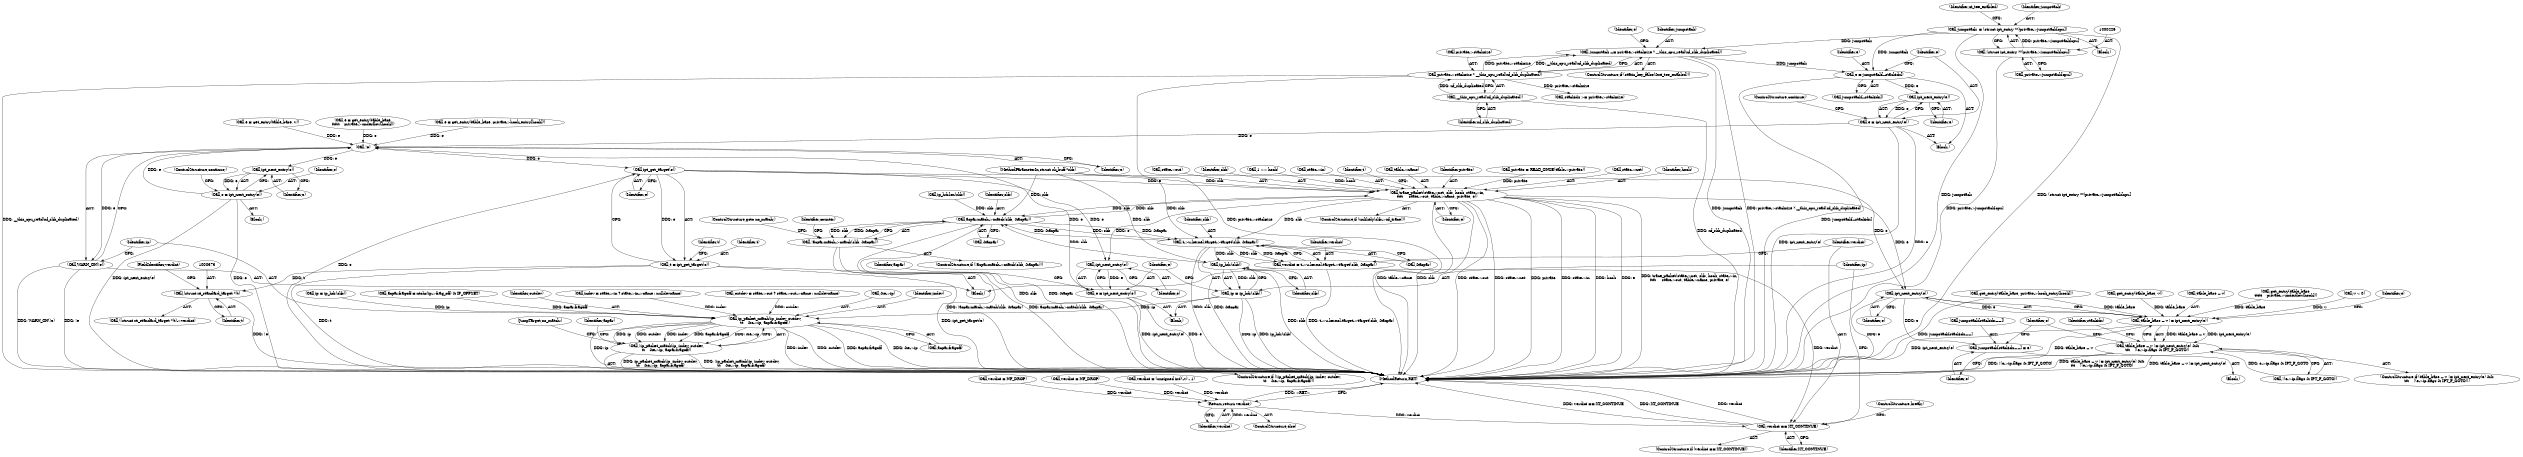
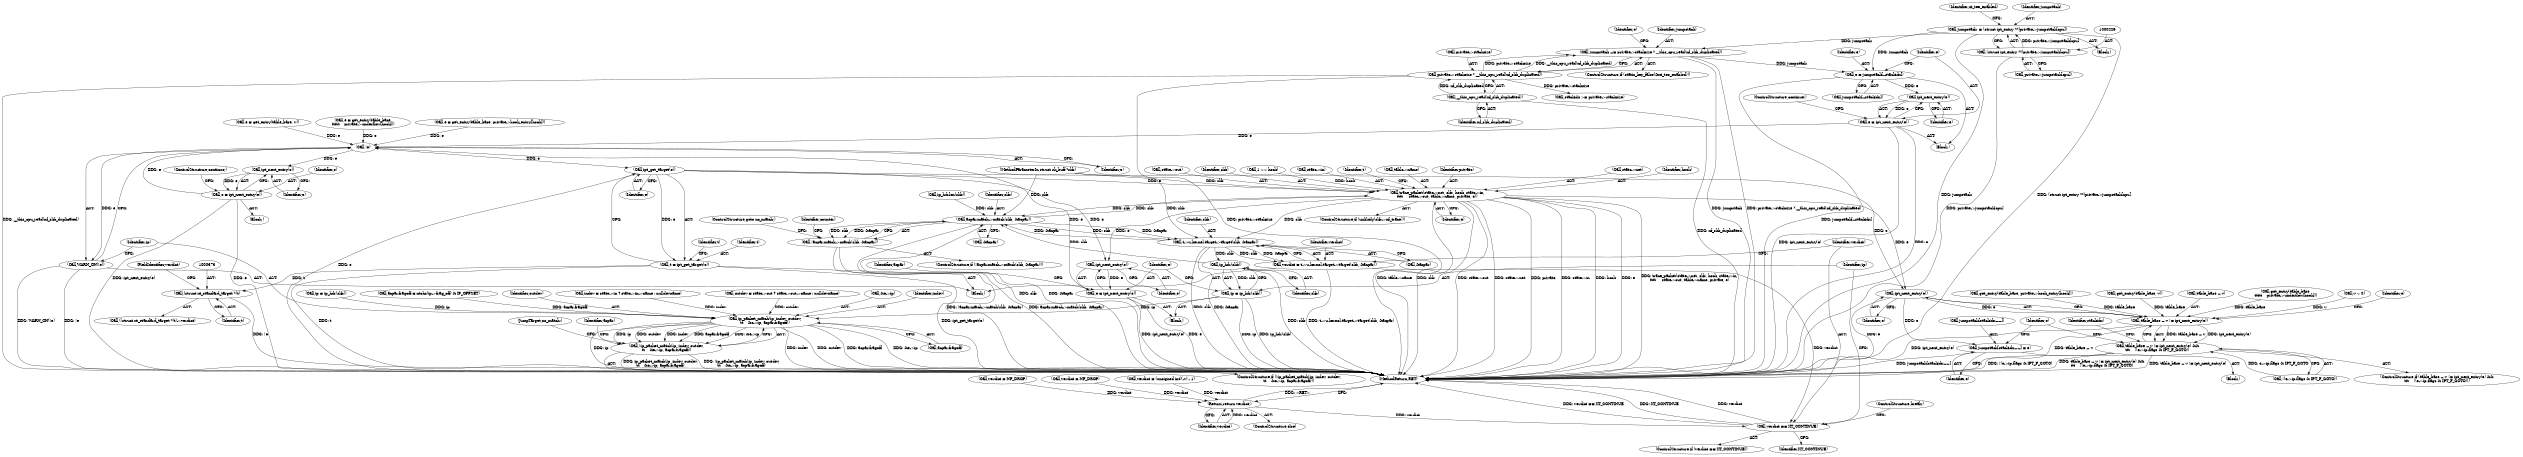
node "(Call,private = READ_ONCE(table->private))": removed
edge "(MethodParameterIn,struct sk_buff *skb)" -> "(Call,ip_hdr(skb))": removed, label "DDG: skb"
edge "(Call,get_entry(table_base, private->hook_entry[hook]))" -> "(MethodReturn,RET)": now "(Call,jumpstack[stackidx++] = e)" -> "(MethodReturn,RET)"
edge "(Identifier,XT_CONTINUE)" -> "(Call,verdict == XT_CONTINUE)": removed, label "AST:"
